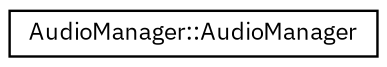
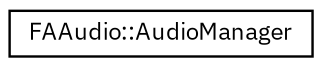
node "AudioManager::AudioManager": label "AudioManager::AudioManager" -> "FAAudio::AudioManager"
